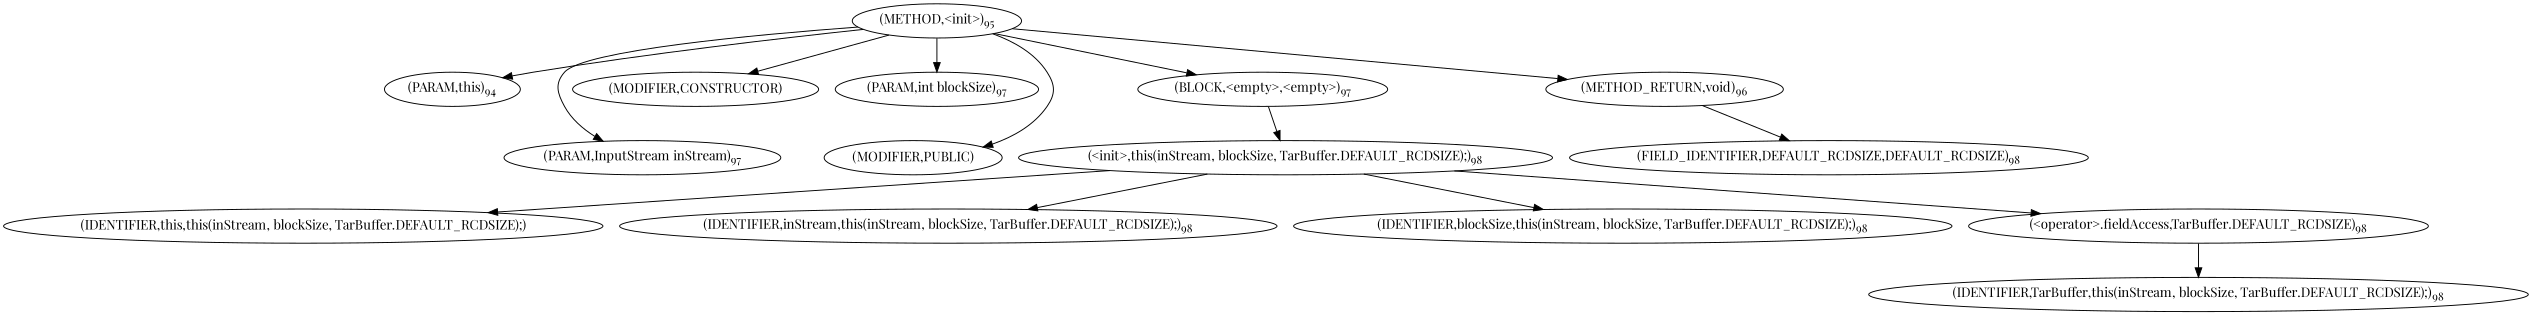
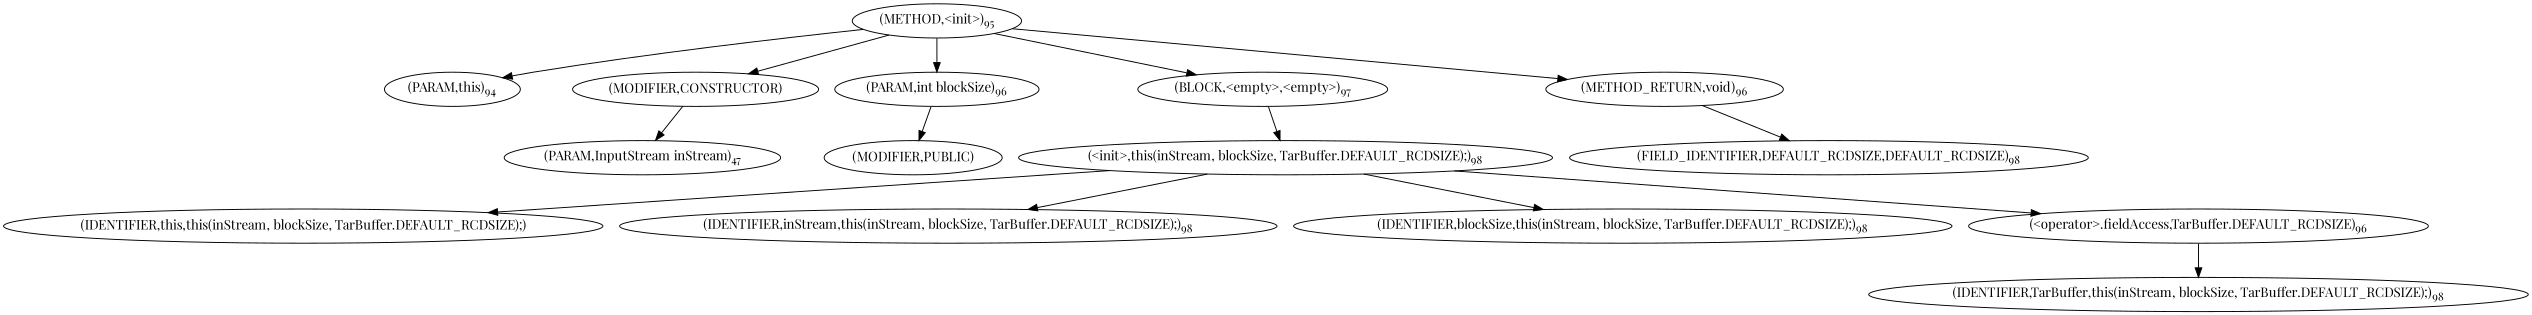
edge "(METHOD,<init>)" -> "(PARAM,InputStream inStream)": now "(MODIFIER,CONSTRUCTOR)" -> "(PARAM,InputStream inStream)"
node "(PARAM,int blockSize)": text "97" -> "96"
edge "(METHOD,<init>)" -> "(MODIFIER,PUBLIC)": now "(PARAM,int blockSize)" -> "(MODIFIER,PUBLIC)"
node "(PARAM,InputStream inStream)": text "97" -> "47"
node "(<operator>.fieldAccess,TarBuffer.DEFAULT_RCDSIZE)": text "98" -> "96"
